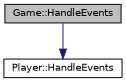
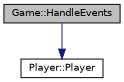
node "Player::HandleEvents": label "Player::HandleEvents" -> "Player::Player"
